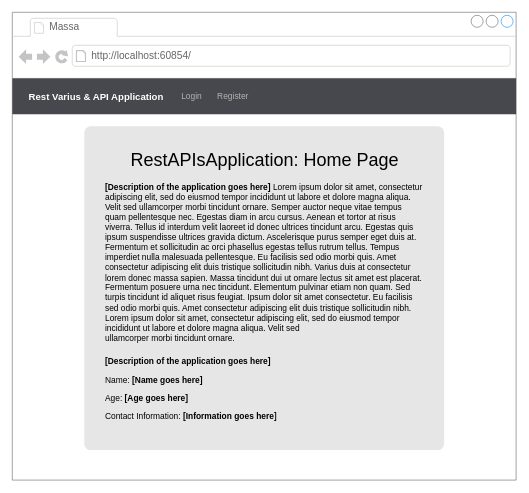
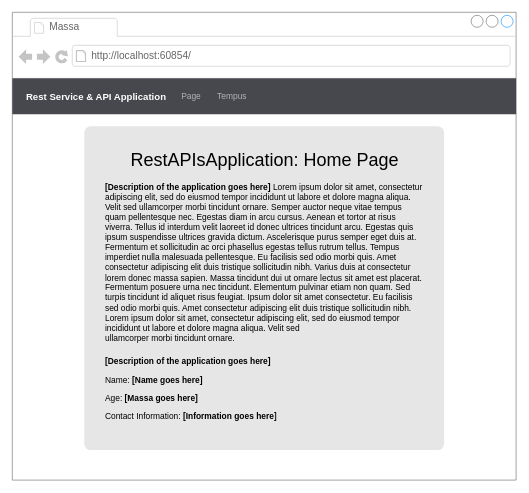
node "Rest Varius & API Application": label "Rest Varius & API Application" -> "Rest Service & API Application"
node "Login": label "Login" -> "Page"
node "Register": label "Register" -> "Tempus"
node "[Description of the application goes here] Name: [Name goes here] Age: [Age goes here] Contact Information: [Information goes here]": label "[Description of the application goes here] Name: [Name goes here] Age: [Age goes here] Contact Information: [Information goes here]" -> "[Description of the application goes here] Name: [Name goes here] Age: [Massa goes here] Contact Information: [Information goes here]"
